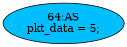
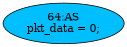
node "64:AS pkt_data = 5;": label "64:AS pkt_data = 5;" -> "64:AS pkt_data = 0;"
